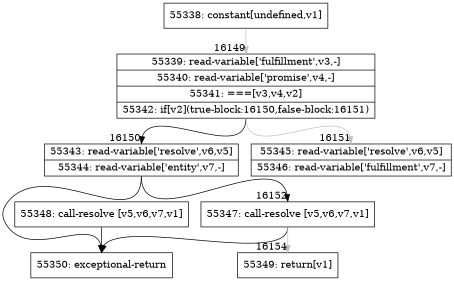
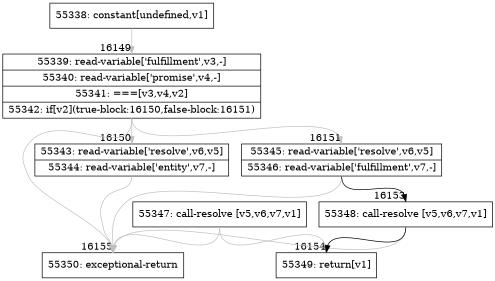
edge "55339: read-variable['fulfillment',v3,-]" -> "55343: read-variable['resolve',v6,v5]": color black -> gray
edge "55339: read-variable['fulfillment',v3,-]" -> "55350: exceptional-return": added
edge "55345: read-variable['resolve',v6,v5]" -> "55348: call-resolve [v5,v6,v7,v1]": added
edge "55343: read-variable['resolve',v6,v5]" -> "55347: call-resolve [v5,v6,v7,v1]": removed
edge "55345: read-variable['resolve',v6,v5]" -> "55350: exceptional-return": added
edge "55343: read-variable['resolve',v6,v5]" -> "55350: exceptional-return": color black -> gray
edge "55348: call-resolve [v5,v6,v7,v1]" -> "55350: exceptional-return": color black -> gray
edge "55347: call-resolve [v5,v6,v7,v1]" -> "55350: exceptional-return": color black -> gray
edge "55348: call-resolve [v5,v6,v7,v1]" -> "55349: return[v1]": added
